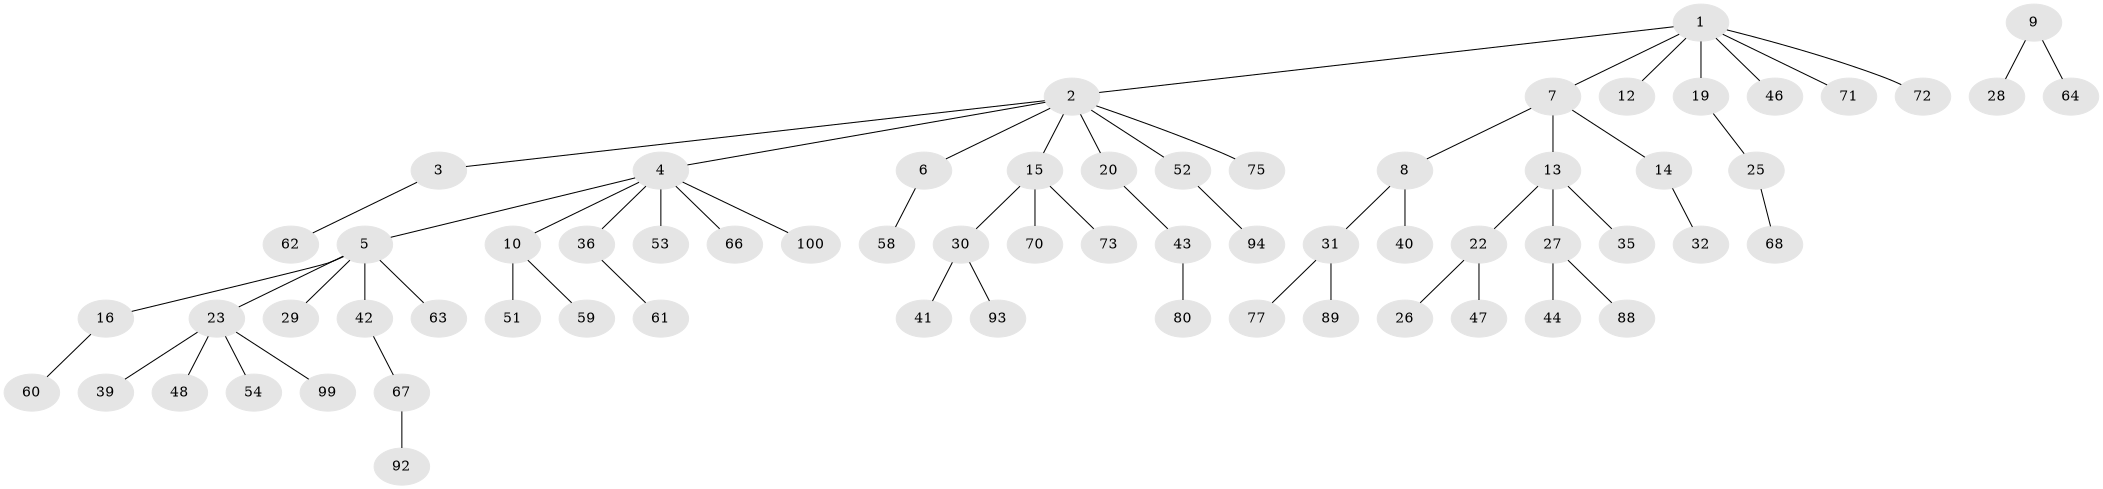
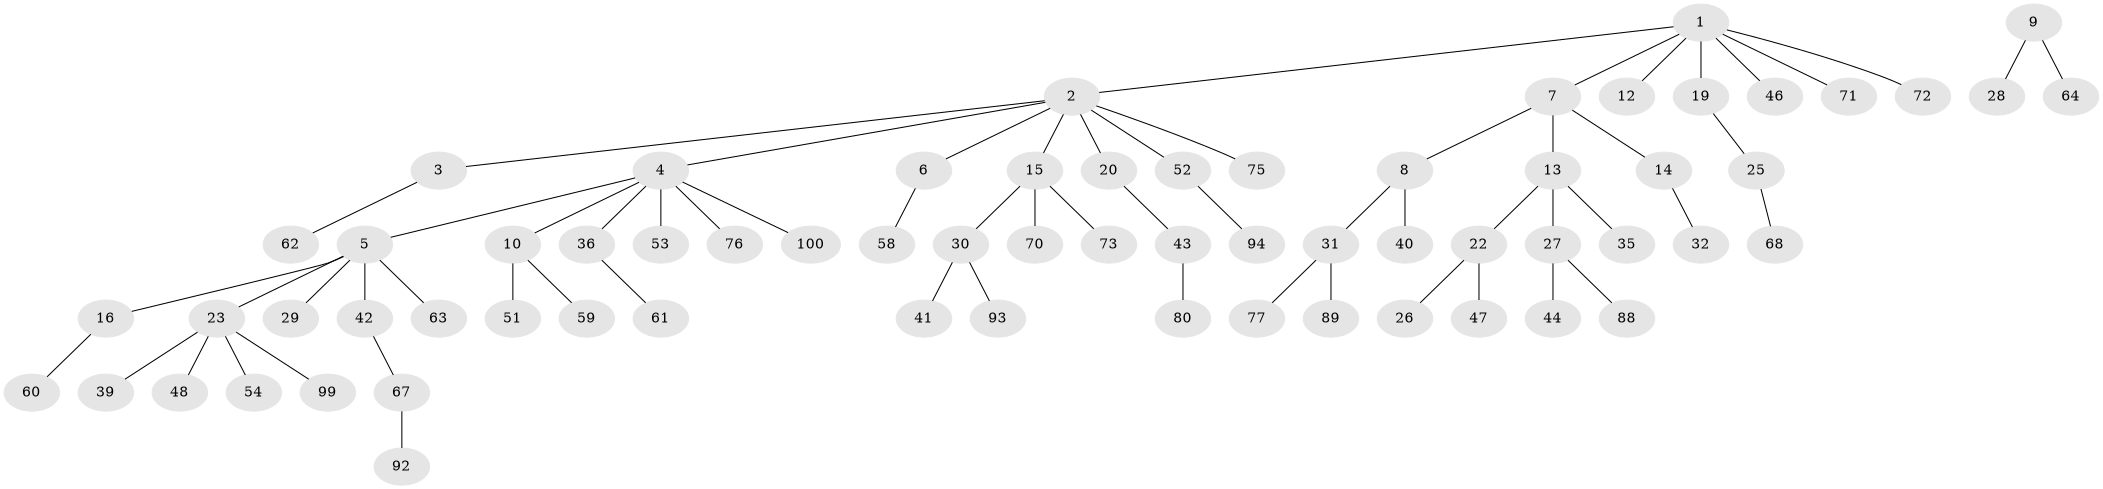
node "66": label "66" -> "76"
